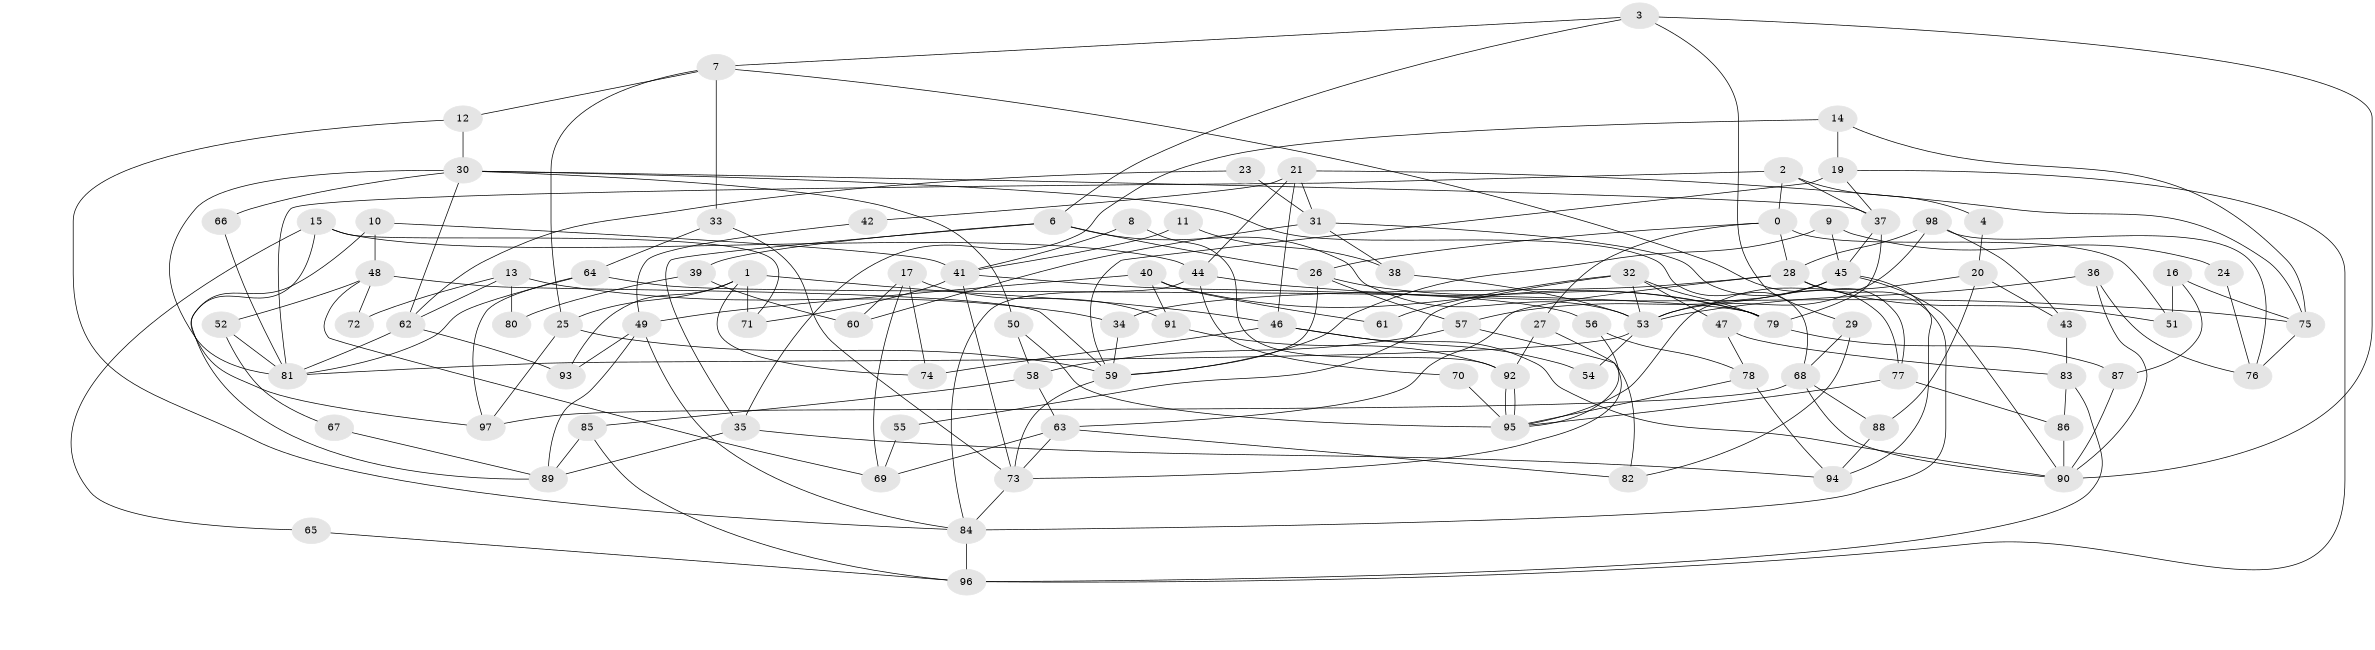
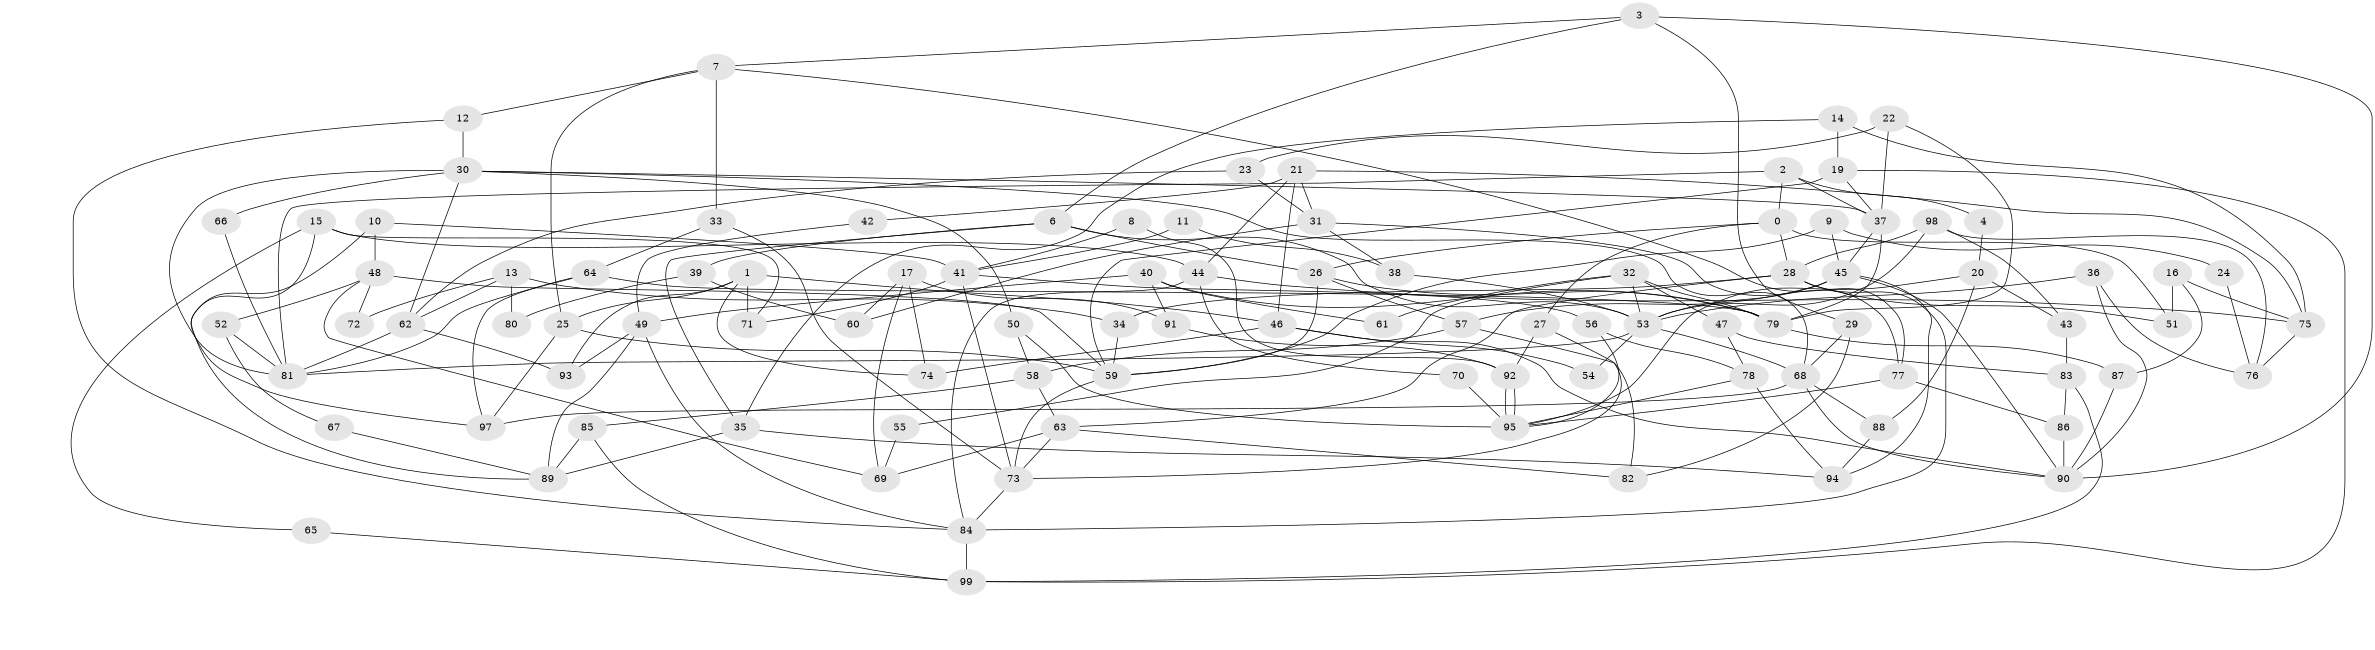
node "22": added
edge "53" -- "68": added
node "96": label "96" -> "99"
